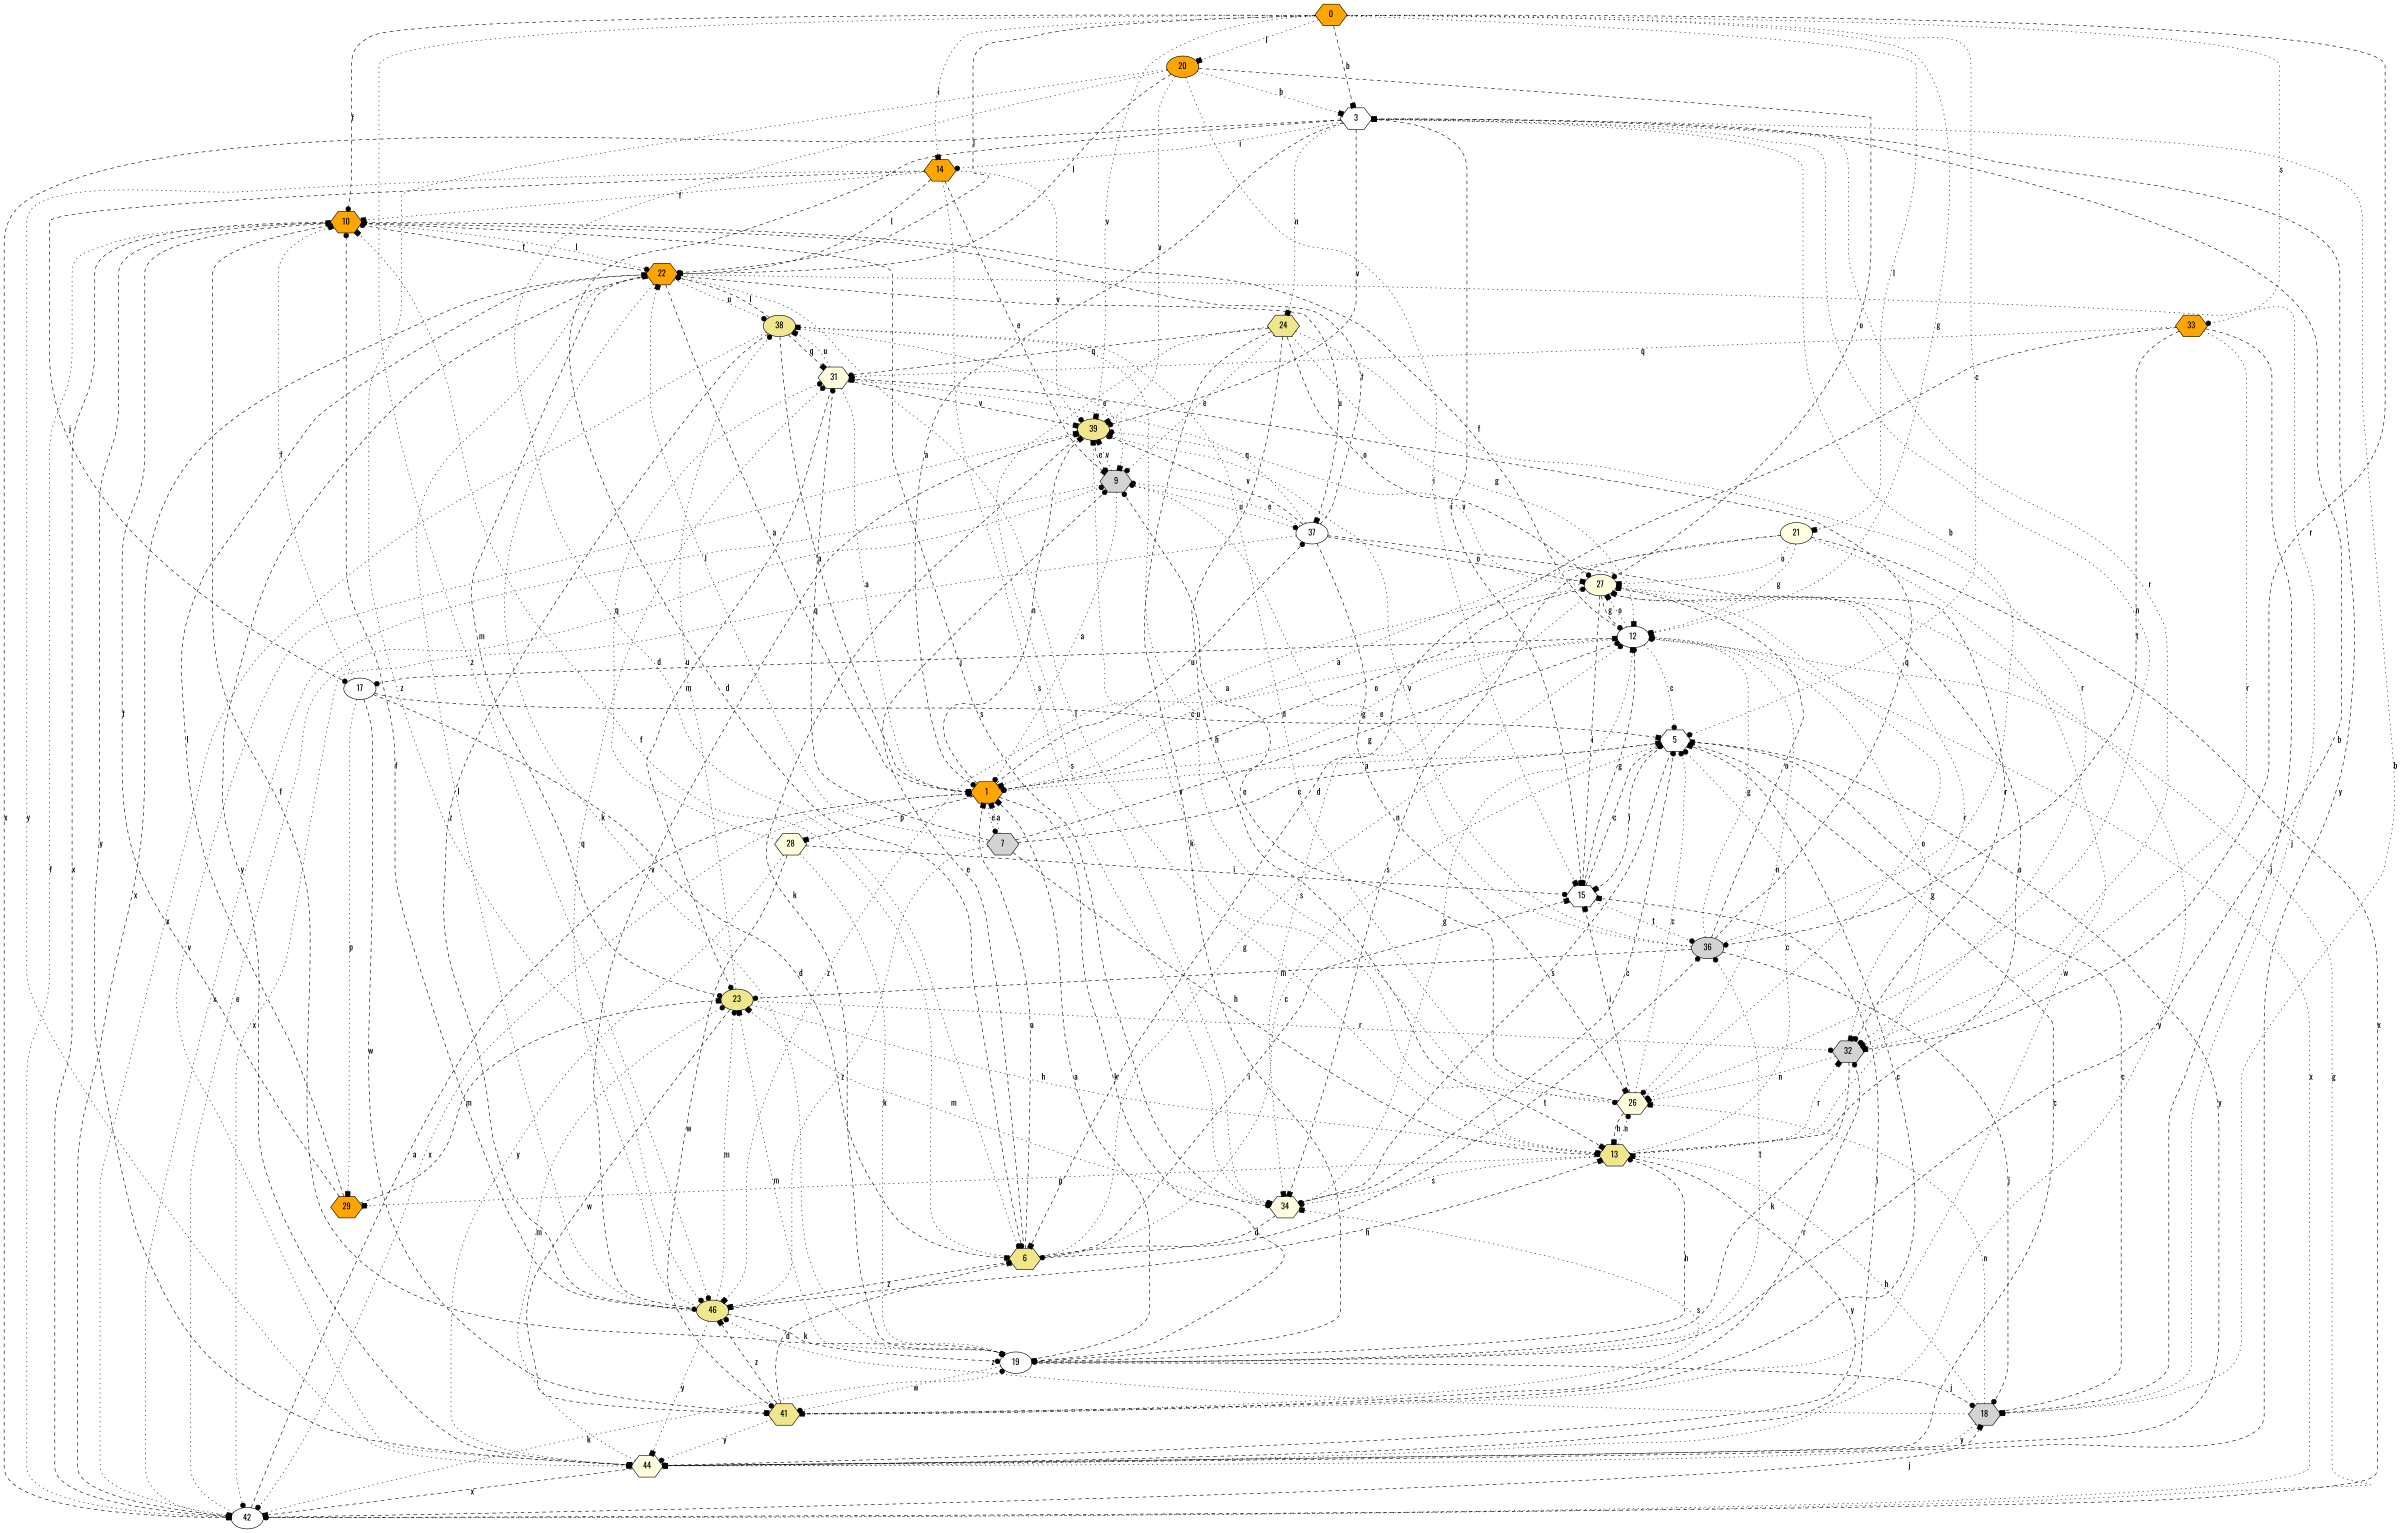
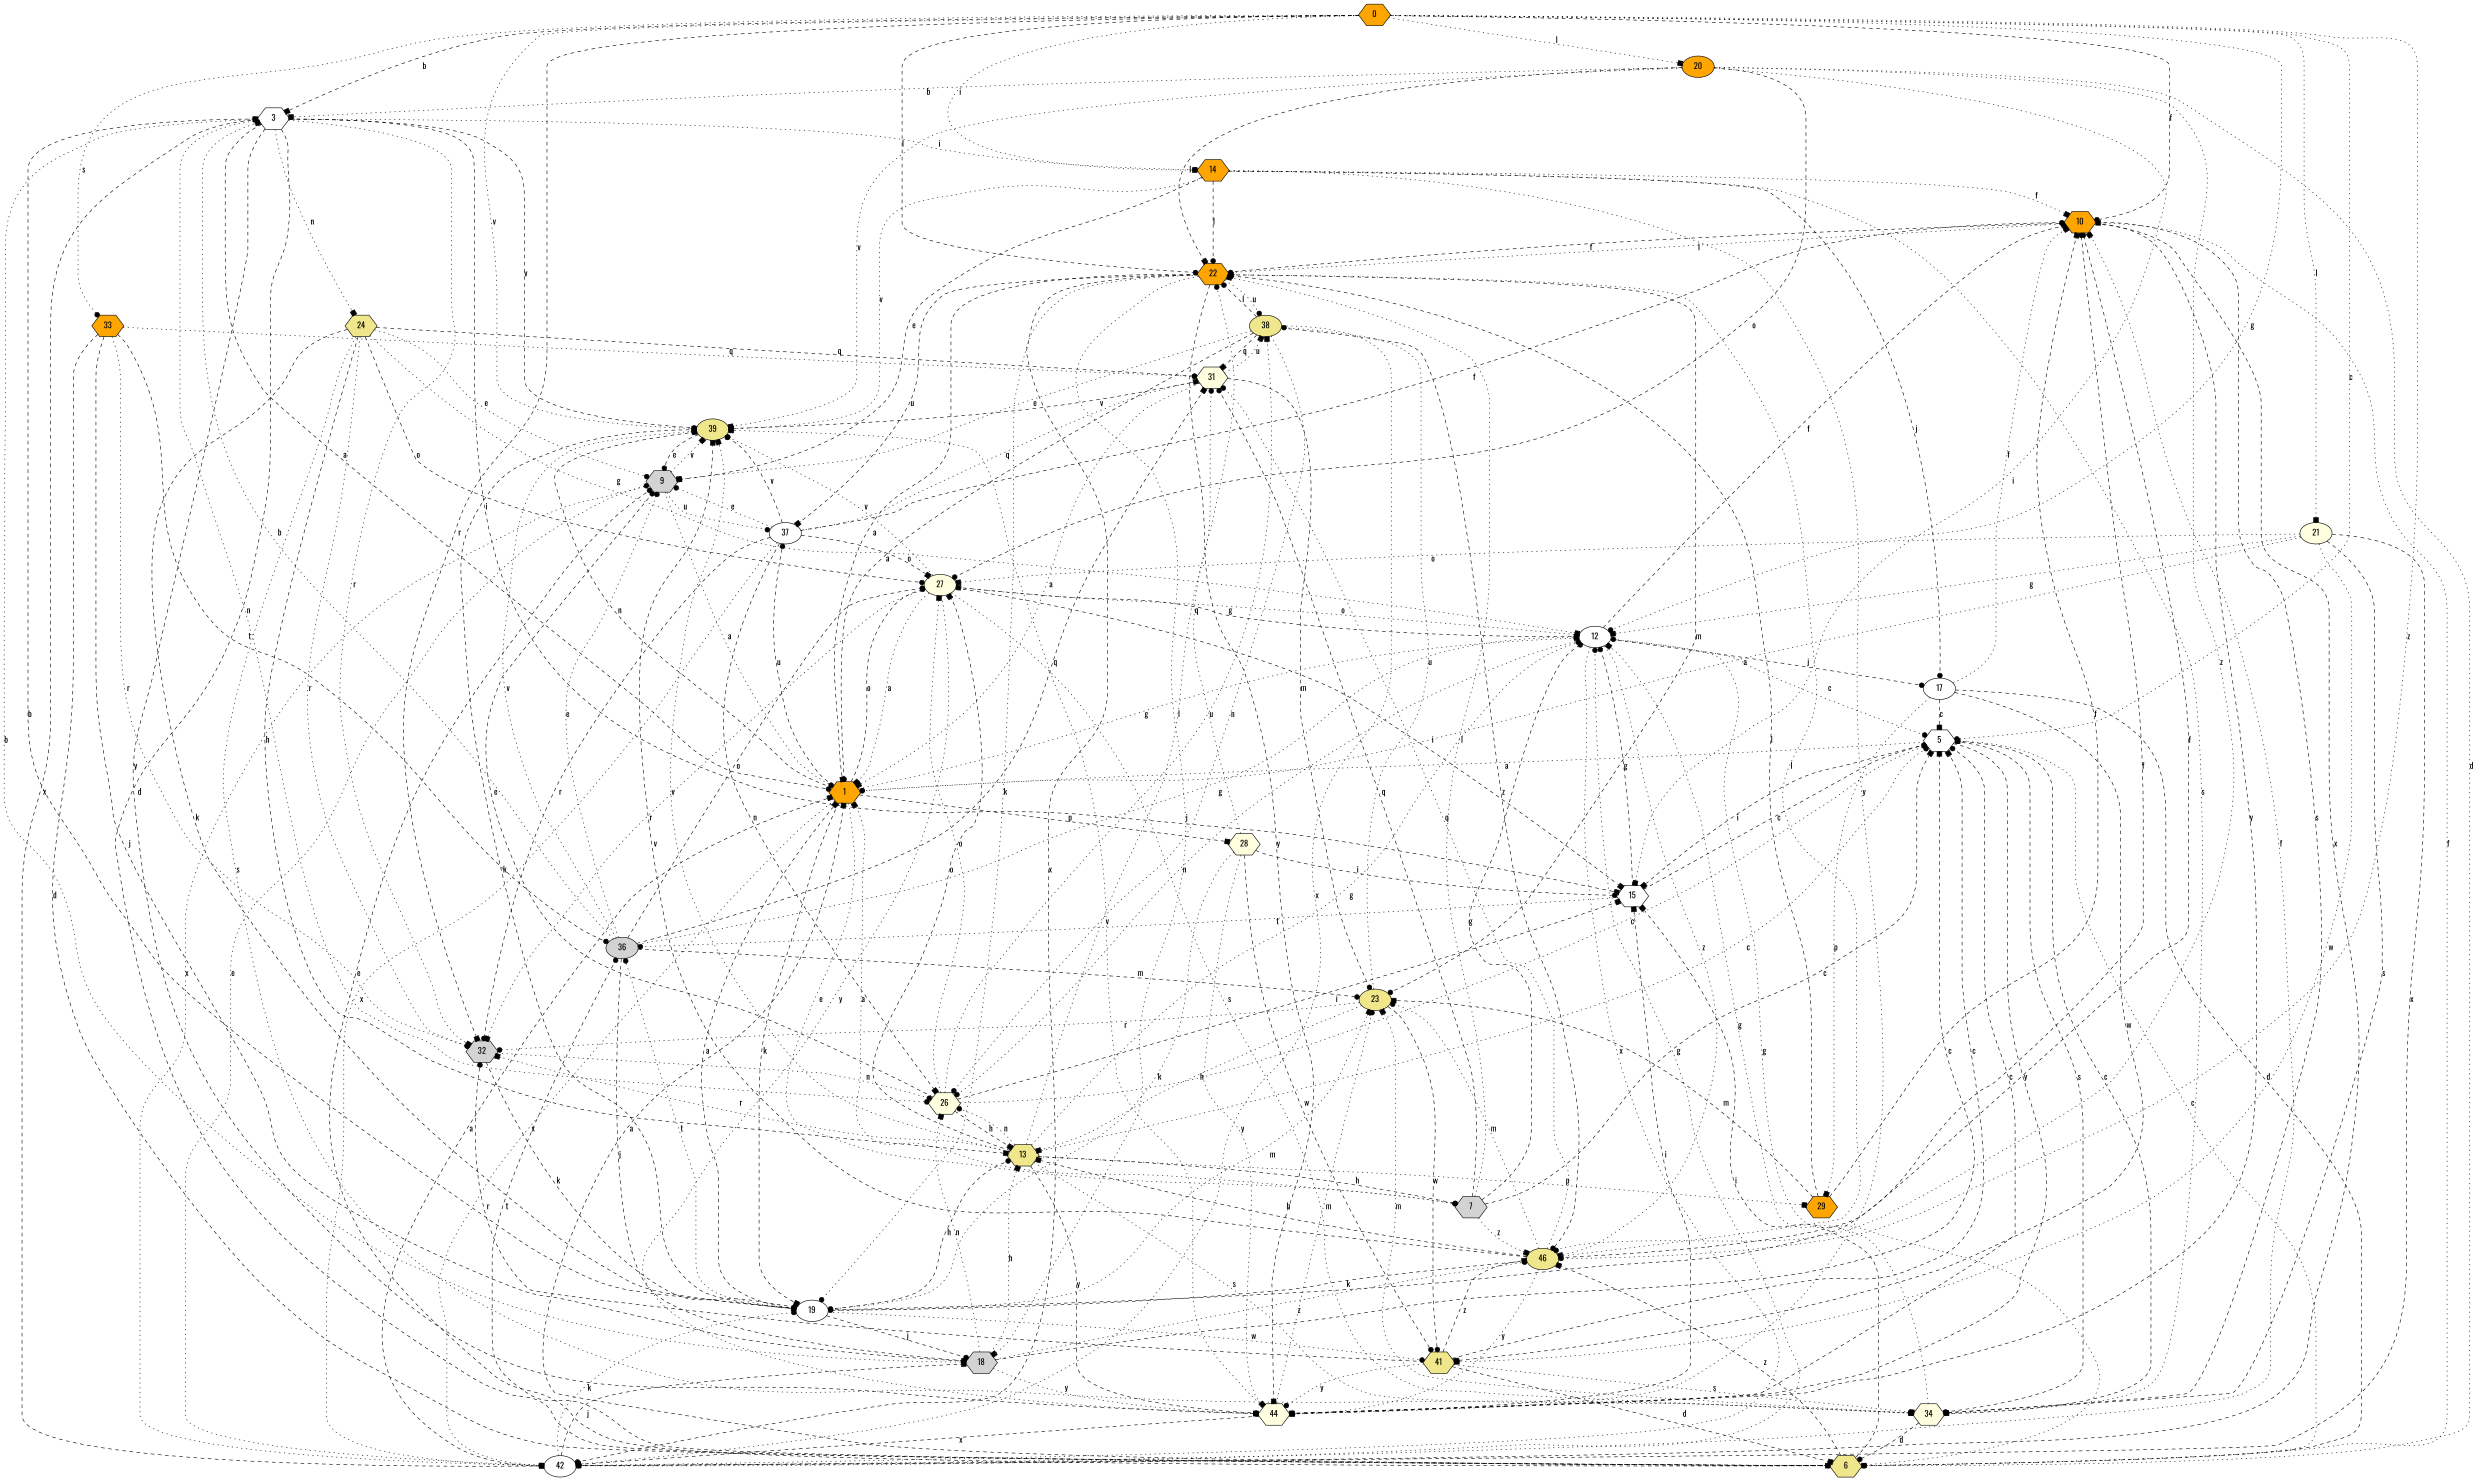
edge "7" -> "13": reversed
